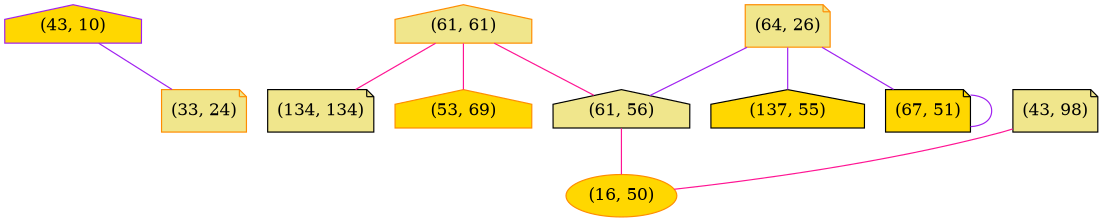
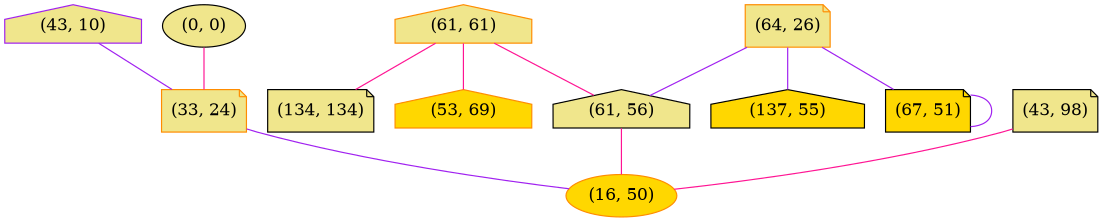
node "(43, 10)": fillcolor gold -> khaki
node "(0, 0)": added
edge "(33, 24)" -- "(16, 50)": added
